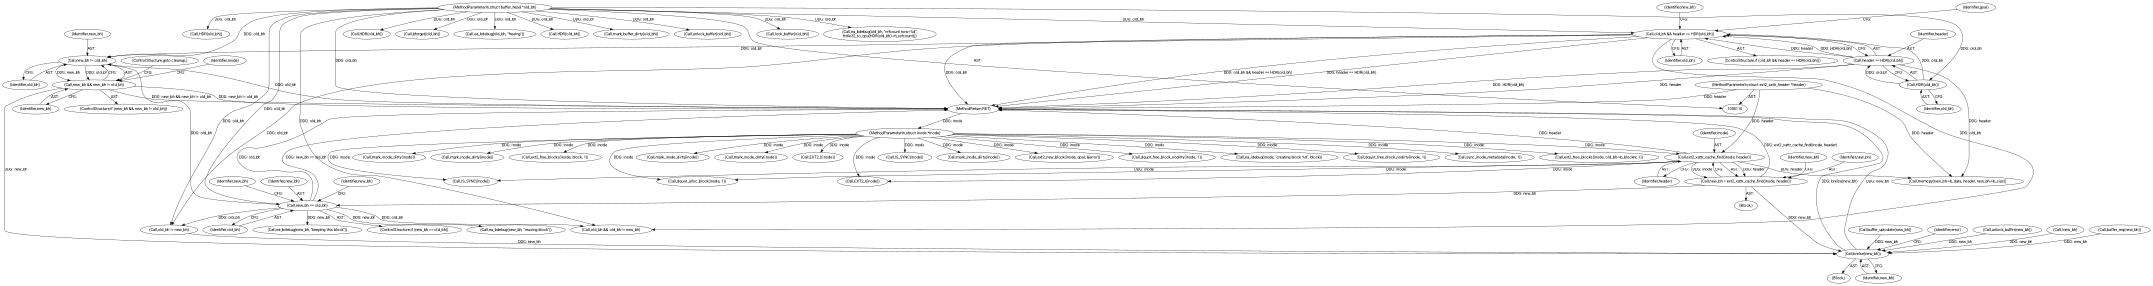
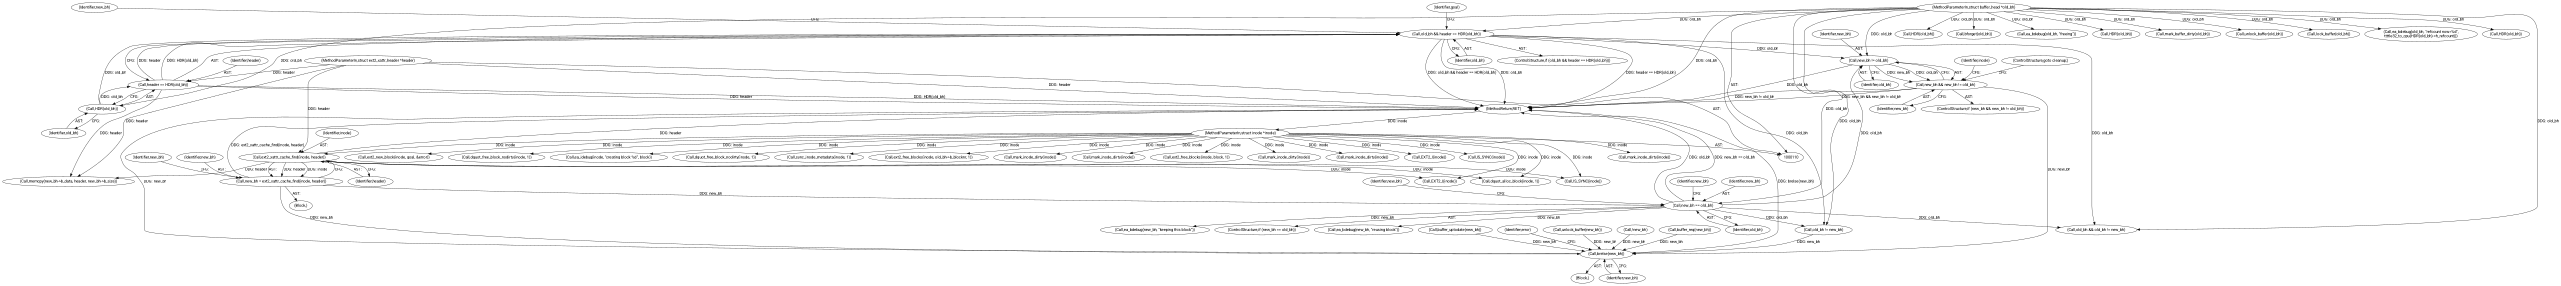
edge "(MethodParameterIn,struct ext2_xattr_header *header)" -> "(Call,header == HDR(old_bh))": added, label "DDG: header"
edge "(MethodParameterIn,struct inode *inode)" -> "1000110": added, label "AST:"
